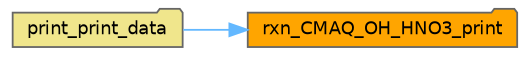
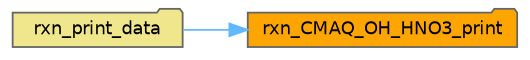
node "print_print_data": label "print_print_data" -> "rxn_print_data"
